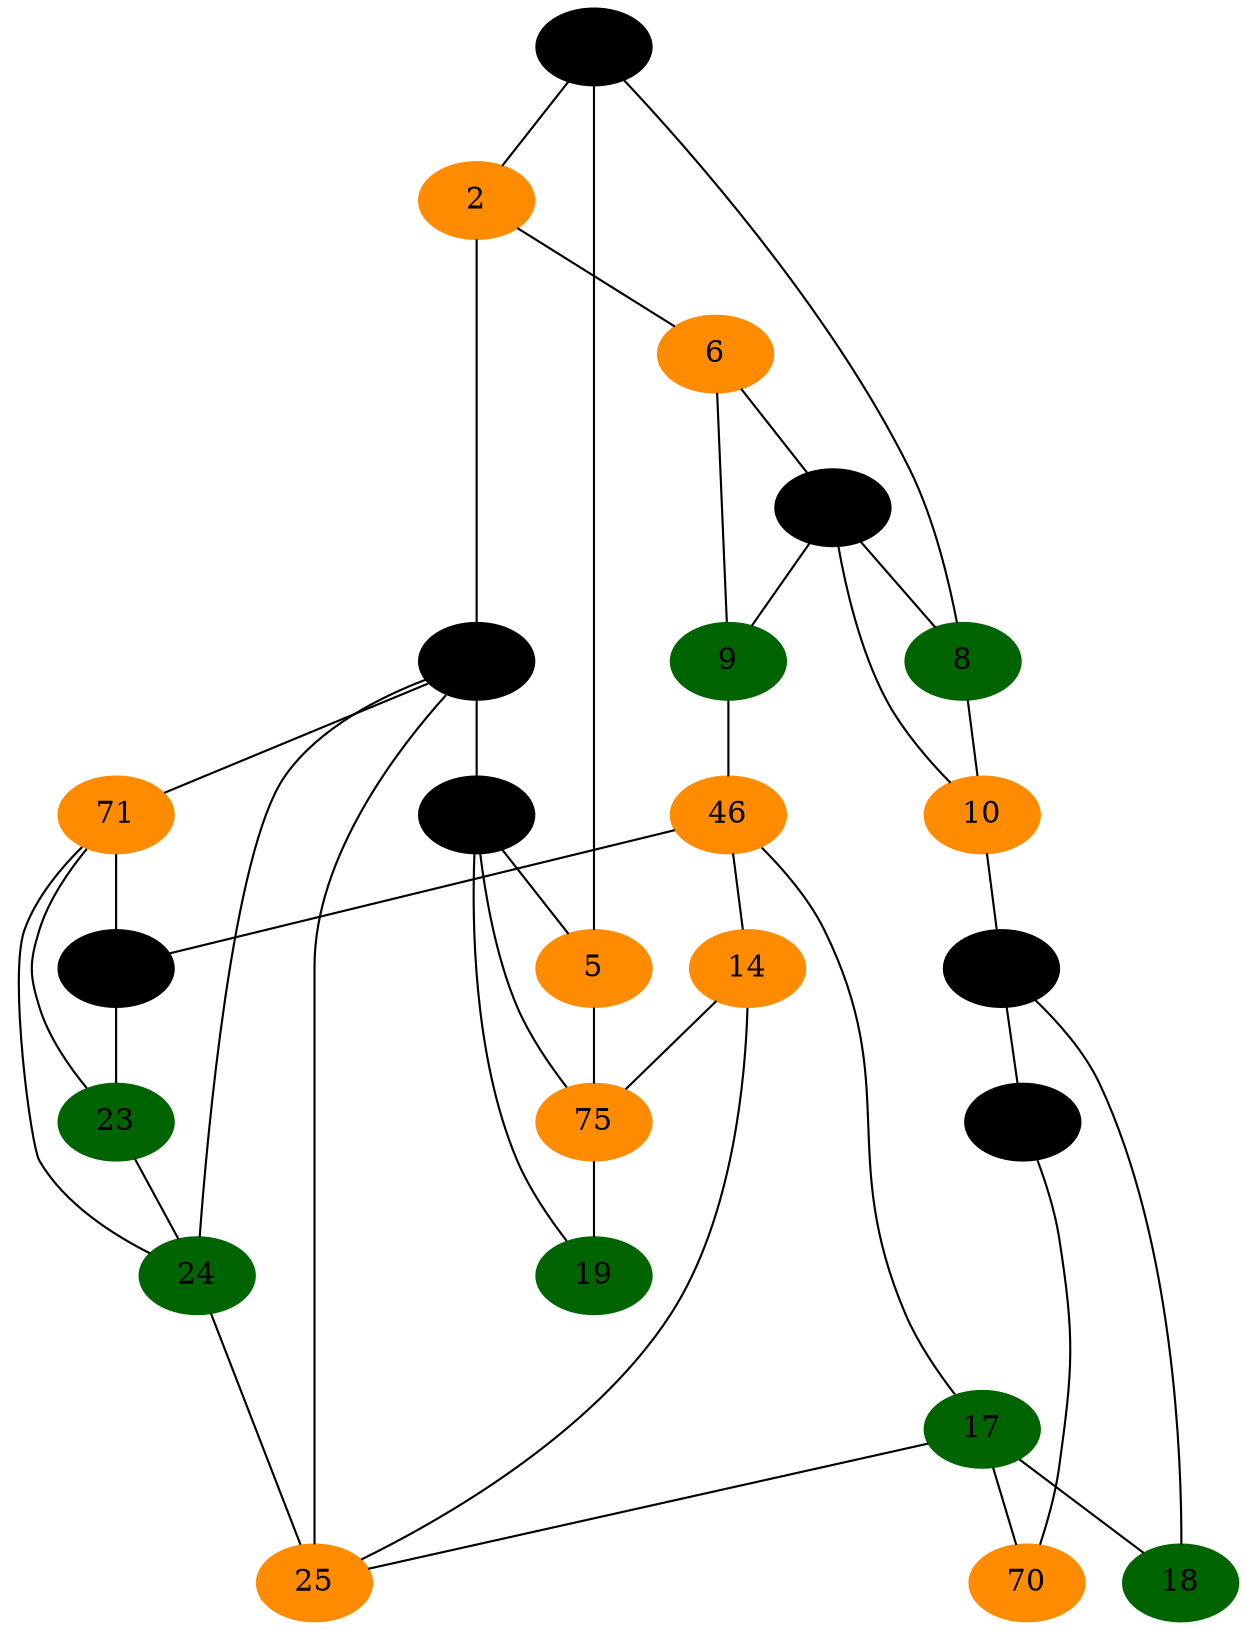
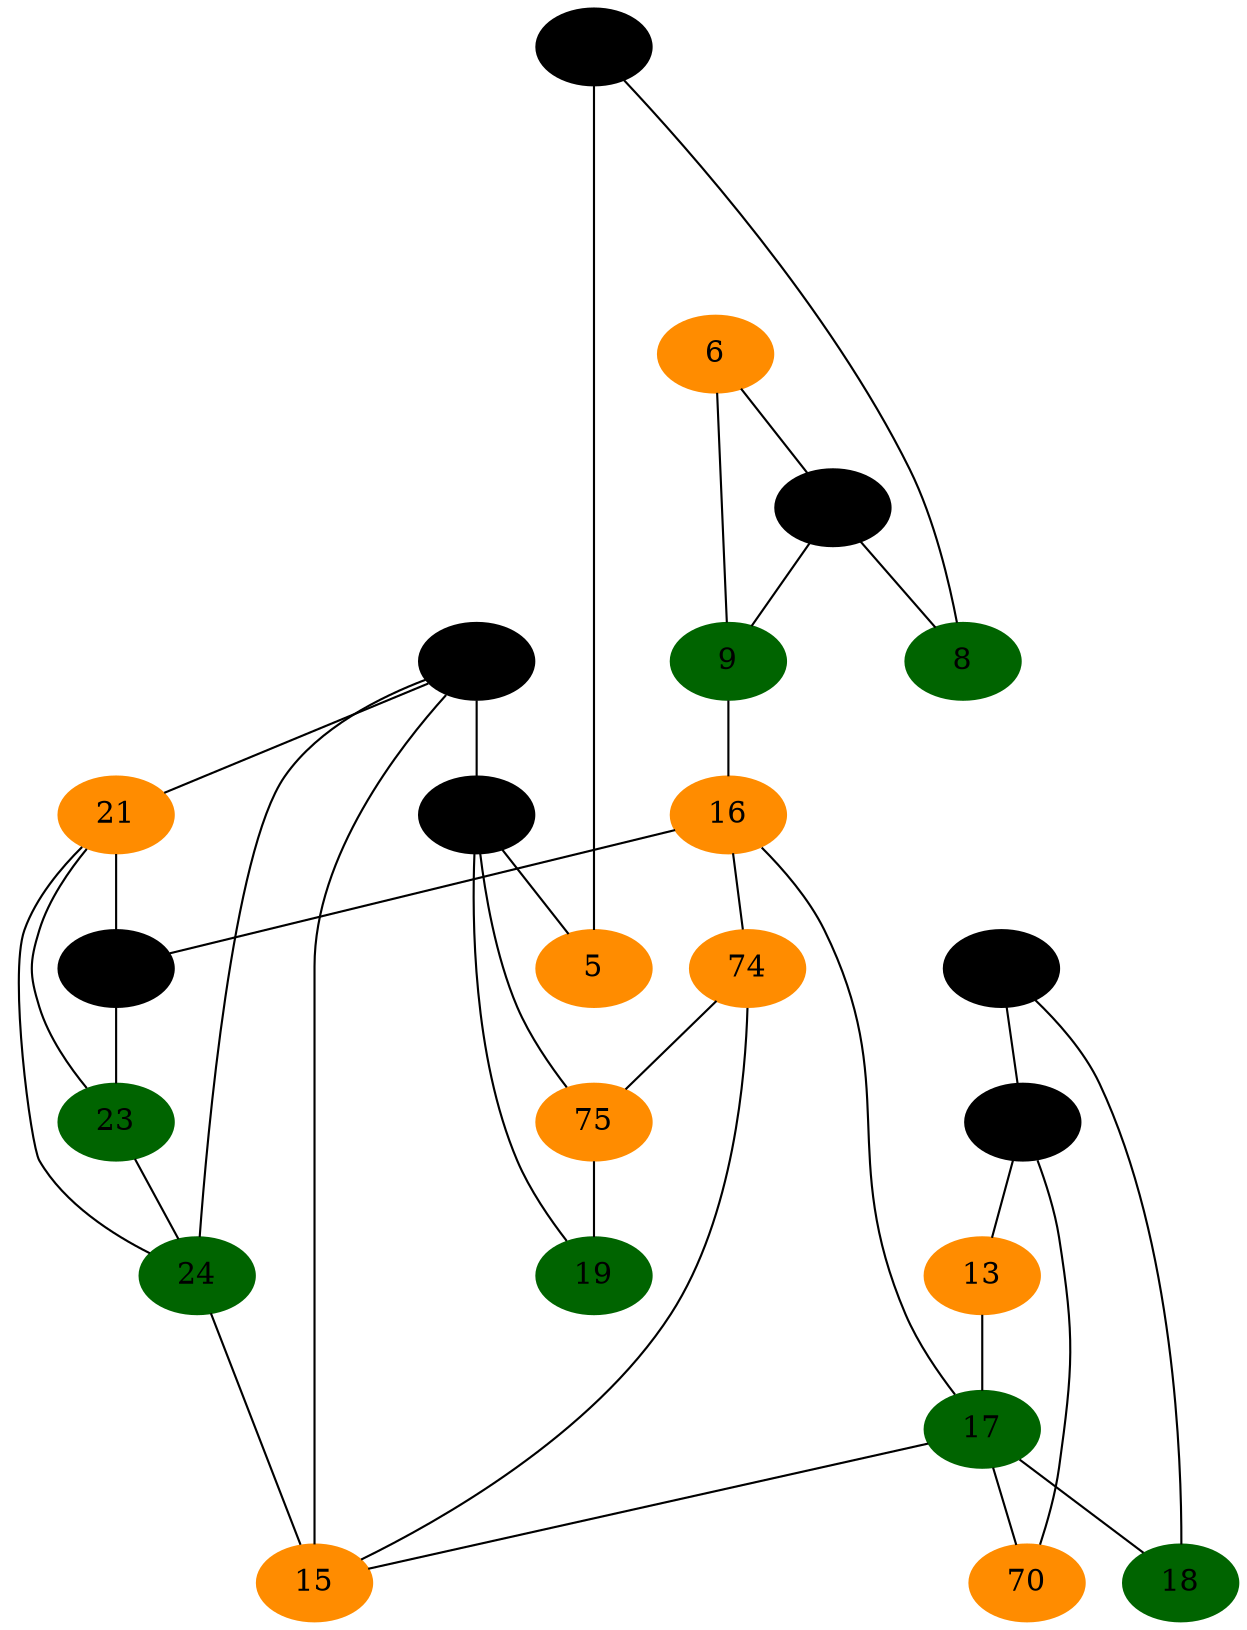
node "2": removed
node "71": label "71" -> "21"
node "46": label "46" -> "16"
node "10": removed
node "14": label "14" -> "74"
edge "5" -- "75": removed
node "13": added
node "25": label "25" -> "15"
